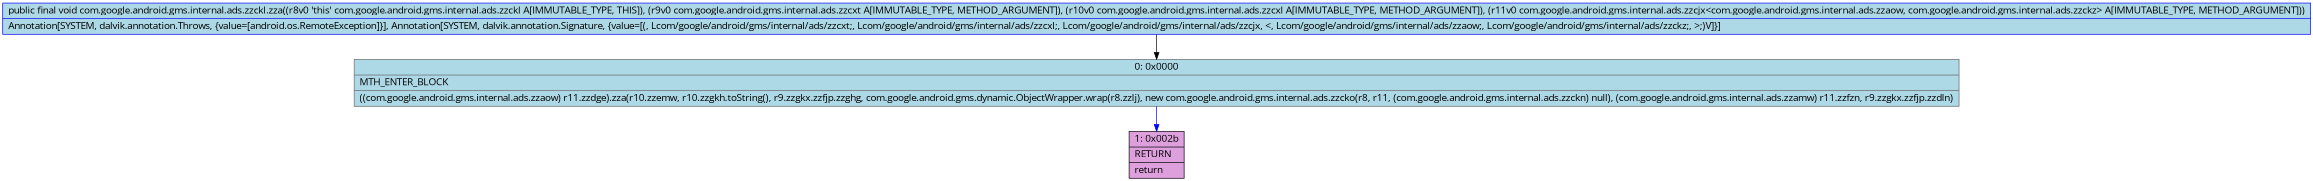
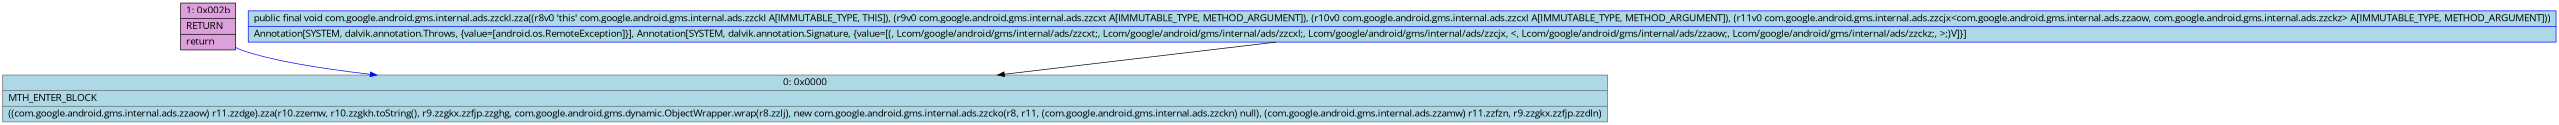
edge "0: 0x0000" -> "1: 0x002b": reversed
